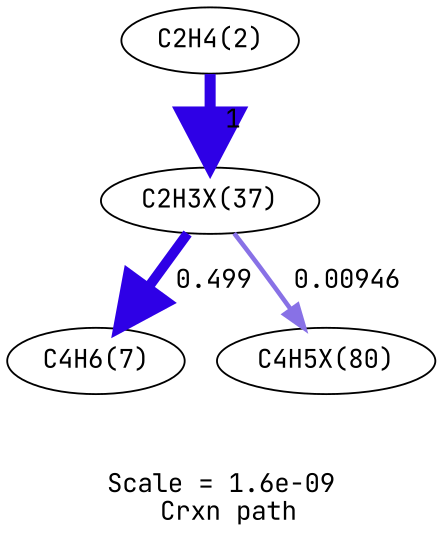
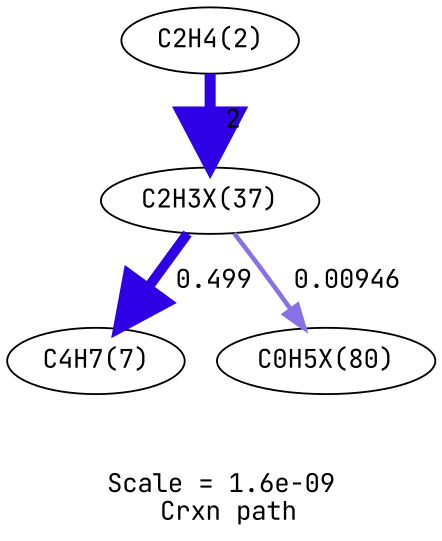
edge "C2H4(2)" -> "C2H3X(37)": label " 1" -> " 2"
node "C4H6(7)": label "C4H6(7)" -> "C4H7(7)"
node "C4H5X(80)": label "C4H5X(80)" -> "C0H5X(80)"
